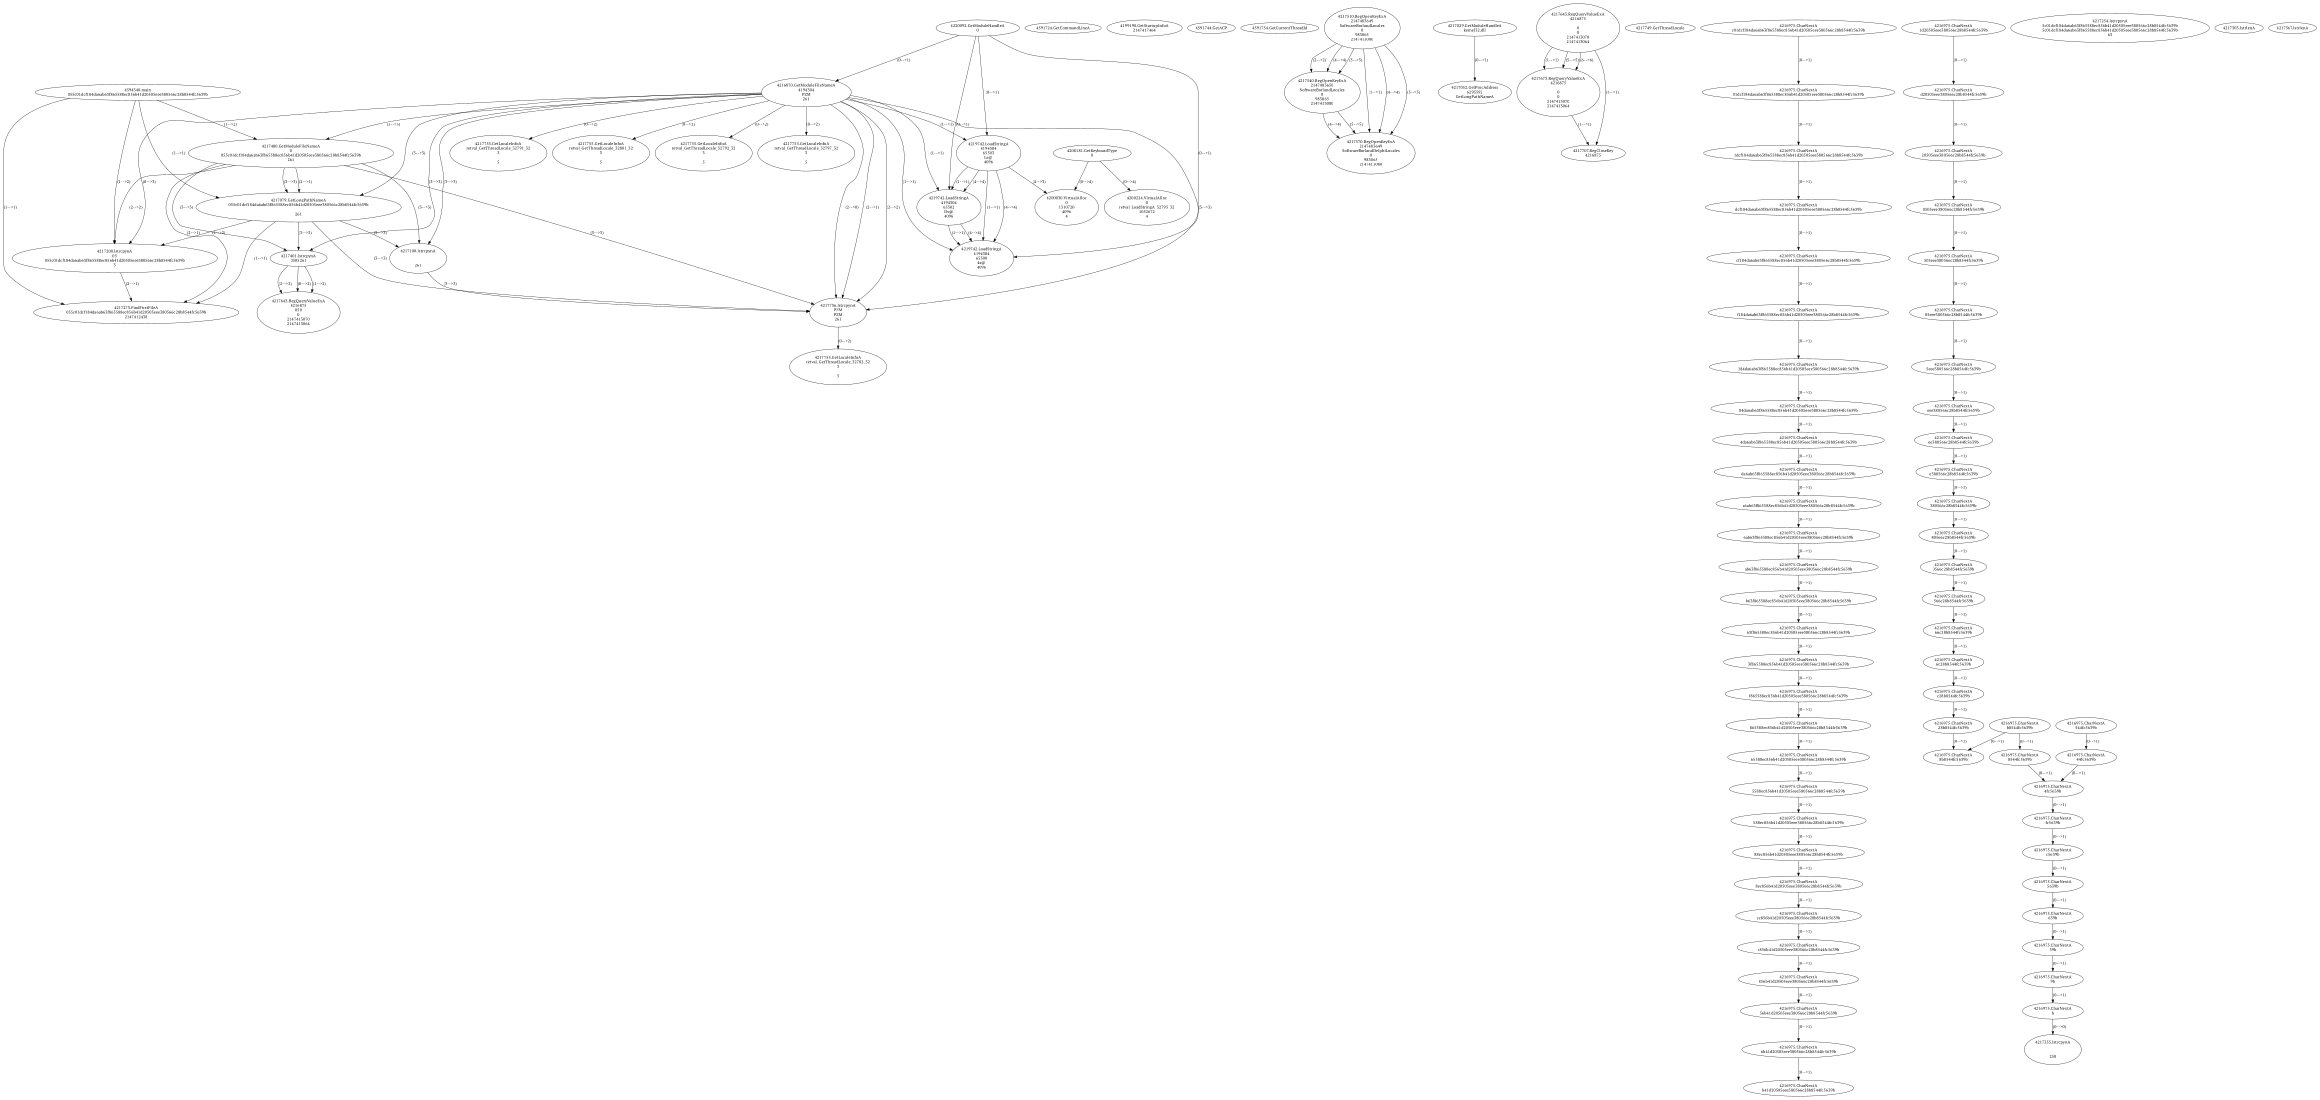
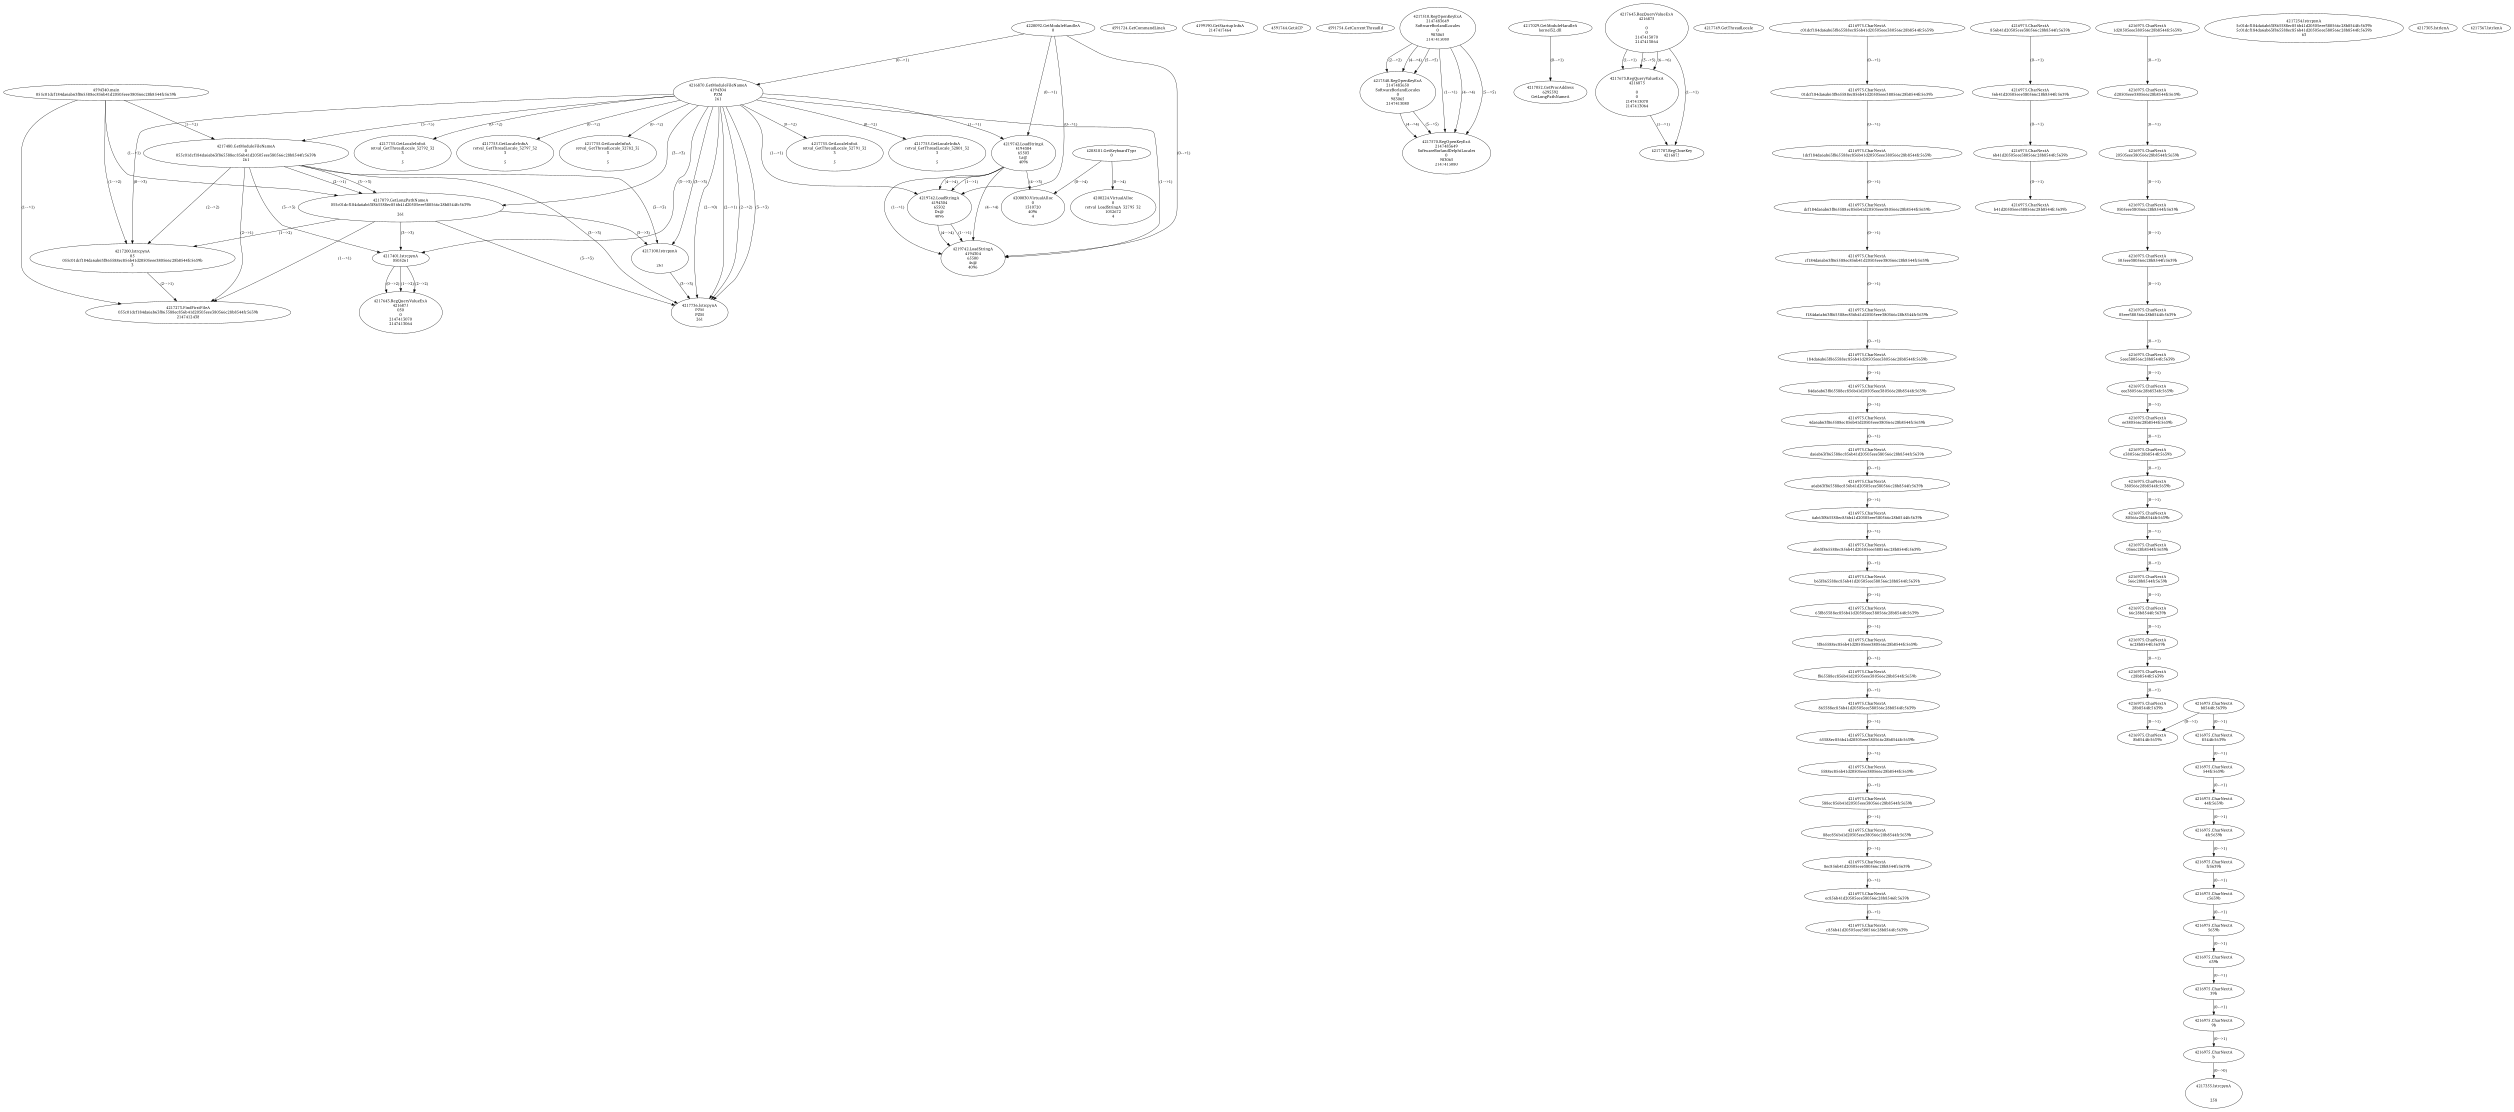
edge "4217736.lstrcpynA PZM PZM 261" -> "4217755.GetLocaleInfoA retval_GetThreadLocale_32782_32 3 5": now "4216870.GetModuleFileNameA 4194304 PZM 261" -> "4217755.GetLocaleInfoA retval_GetThreadLocale_32782_32 3 5"
node "4216975.CharNextA eee380566c28b8544fc5639b": label "4216975.CharNextA eee380566c28b8544fc5639b" -> "4216975.CharNextA eee380566c28b8534fc5639b"
edge "4216975.CharNextA 8544fc5639b" -> "4216975.CharNextA 4fc5639b": now "4216975.CharNextA 8544fc5639b" -> "4216975.CharNextA 544fc5639b"
node "4216975.CharNextA ec856b41d20505eee380566c28b8544fc5639b": label "4216975.CharNextA ec856b41d20505eee380566c28b8544fc5639b" -> "4216975.CharNextA ec856b41d20505eee380566c28b8546fc5639b"
edge "4216975.CharNextA c856b41d20505eee380566c28b8544fc5639b" -> "4216975.CharNextA 856b41d20505eee380566c28b8544fc5639b": removed, label "(0-->1)"
